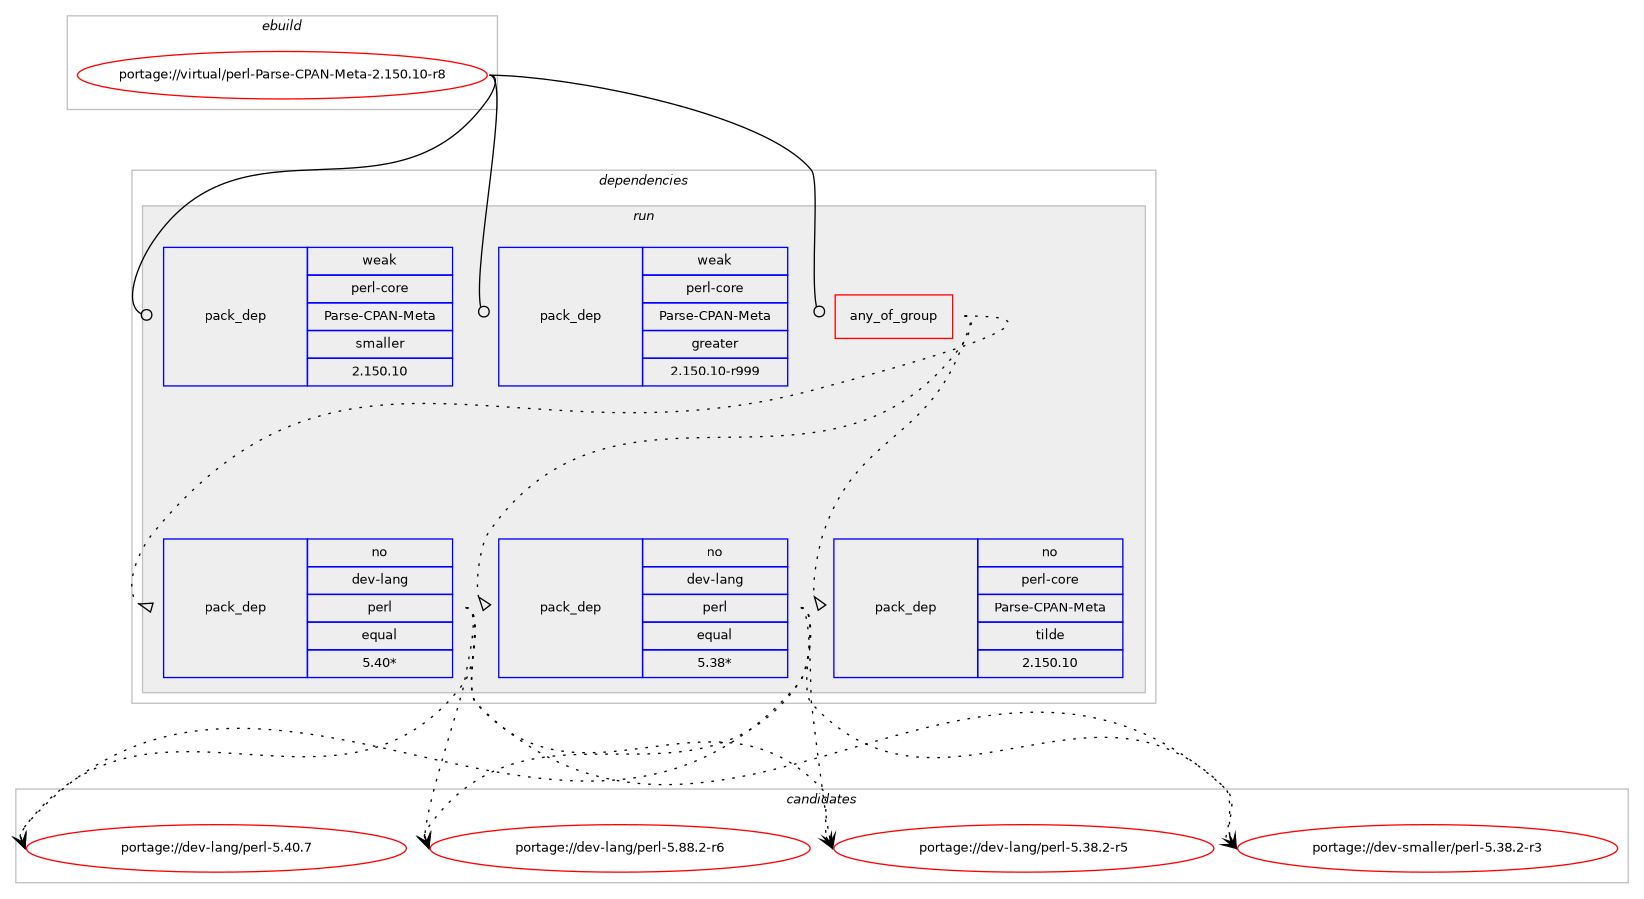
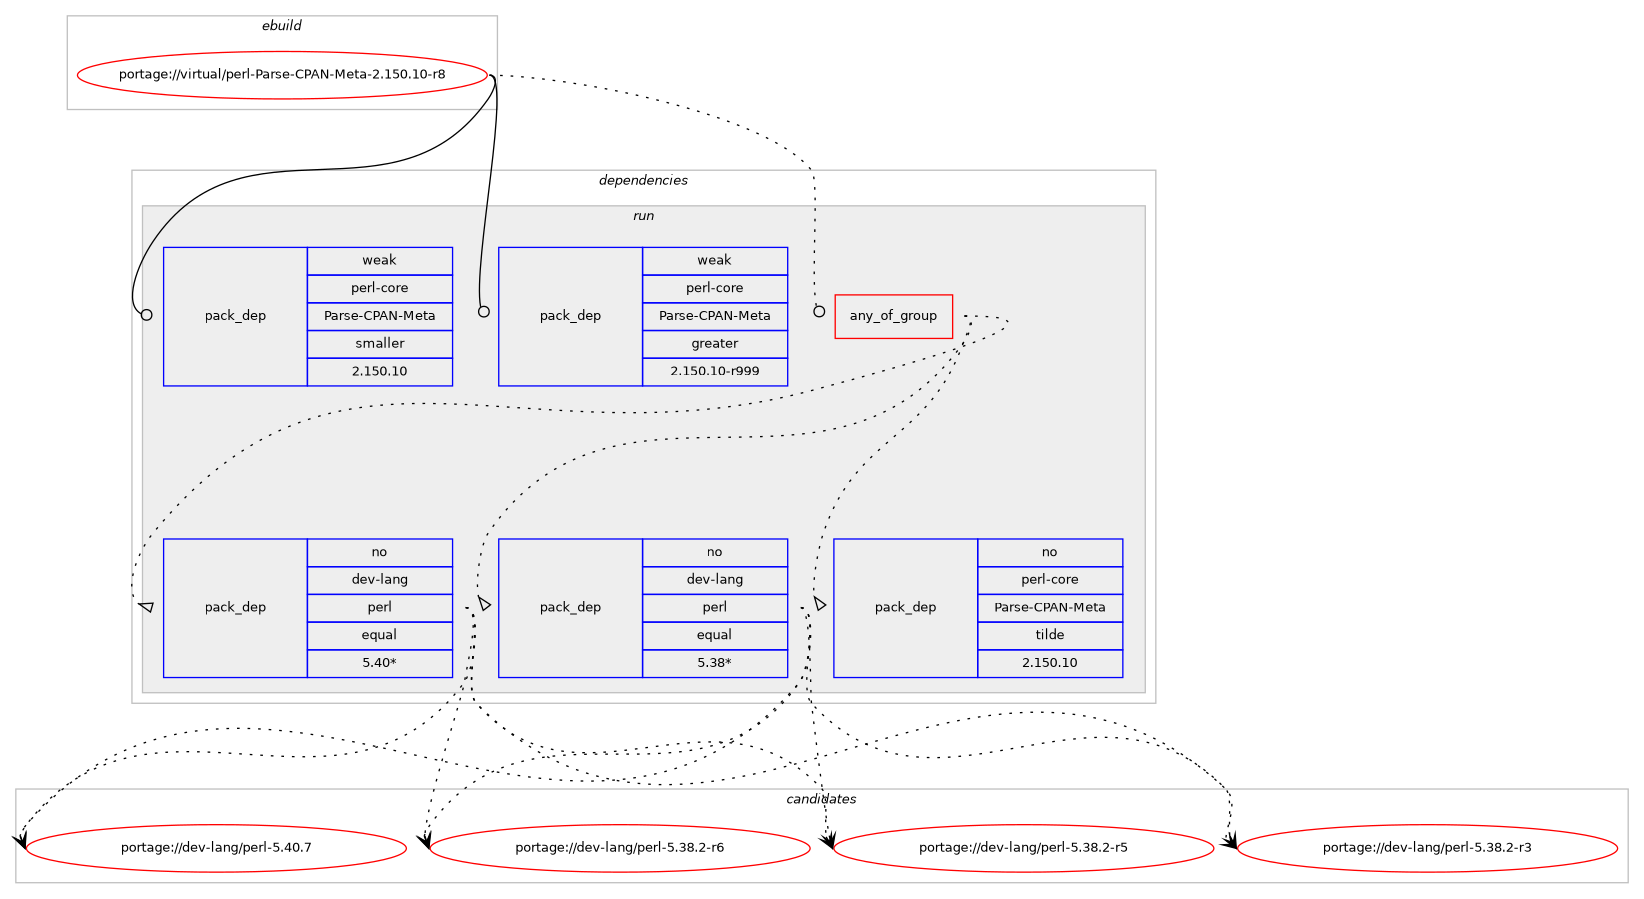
edge "portage://virtual/perl-Parse-CPAN-Meta-2.150.10-r8" -> "any_of_group": style solid -> dotted
node "portage://dev-lang/perl-5.88.2-r6": label "portage://dev-lang/perl-5.88.2-r6" -> "portage://dev-lang/perl-5.38.2-r6"
node "portage://dev-smaller/perl-5.38.2-r3": label "portage://dev-smaller/perl-5.38.2-r3" -> "portage://dev-lang/perl-5.38.2-r3"
